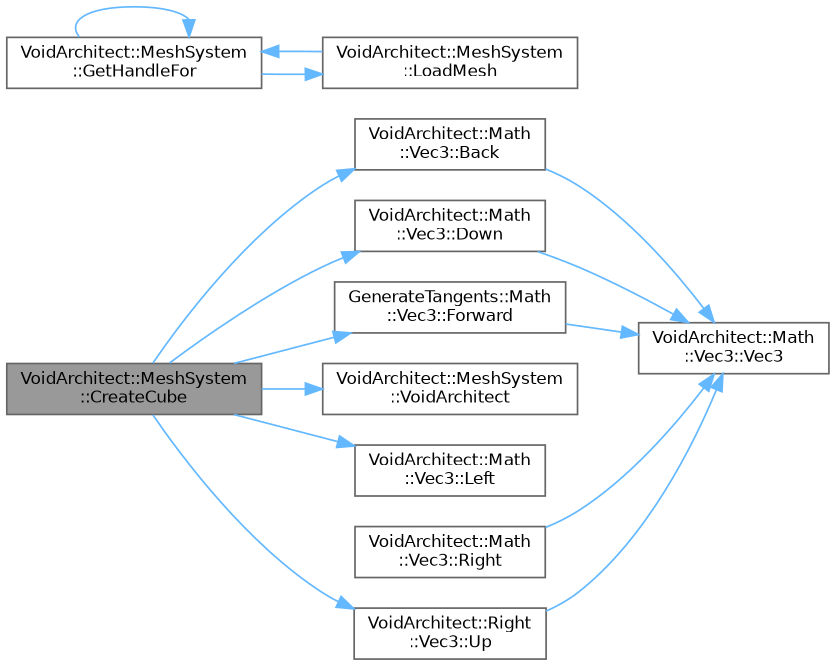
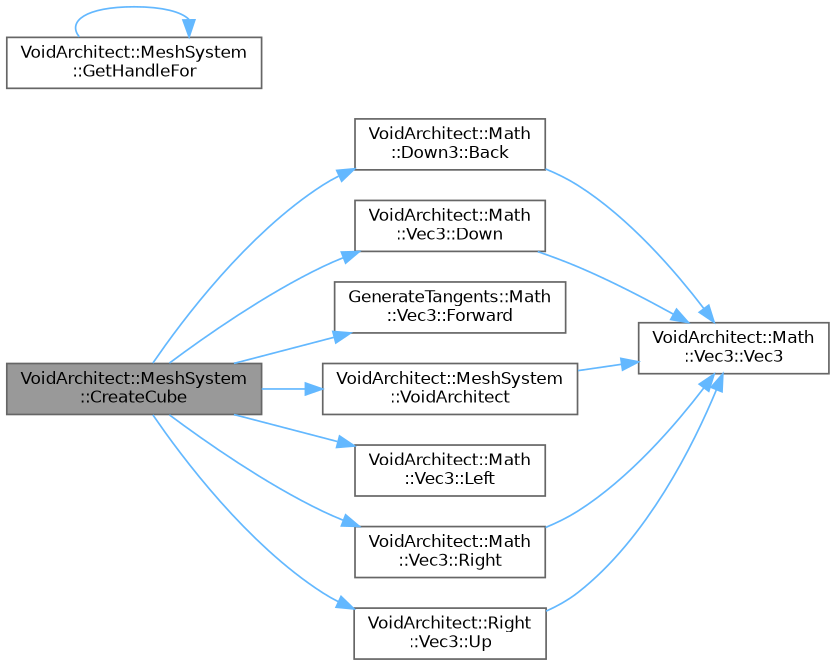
node "VoidArchitect::MeshSystem ::LoadMesh": removed
node "VoidArchitect::Math ::Vec3::Back": label "VoidArchitect::Math ::Vec3::Back" -> "VoidArchitect::Math ::Down3::Back"
edge "GenerateTangents::Math ::Vec3::Forward" -> "VoidArchitect::Math ::Vec3::Vec3": now "VoidArchitect::MeshSystem ::VoidArchitect" -> "VoidArchitect::Math ::Vec3::Vec3"
edge "VoidArchitect::MeshSystem ::CreateCube" -> "VoidArchitect::Math ::Vec3::Right": added
